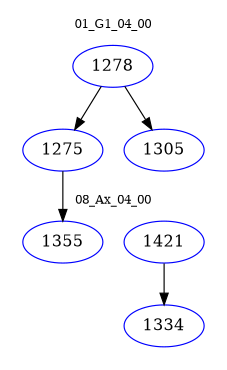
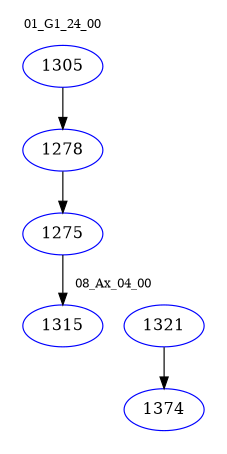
cluster "01_G1_04_00": label "01_G1_04_00" -> "01_G1_24_00"
edge "1278" -> "1305": reversed
node "1355": label "1355" -> "1315"
node "1421": label "1421" -> "1321"
node "1334": label "1334" -> "1374"
